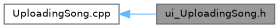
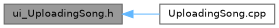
edge "ui_UploadingSong.h" -> "UploadingSong.cpp": reversed
